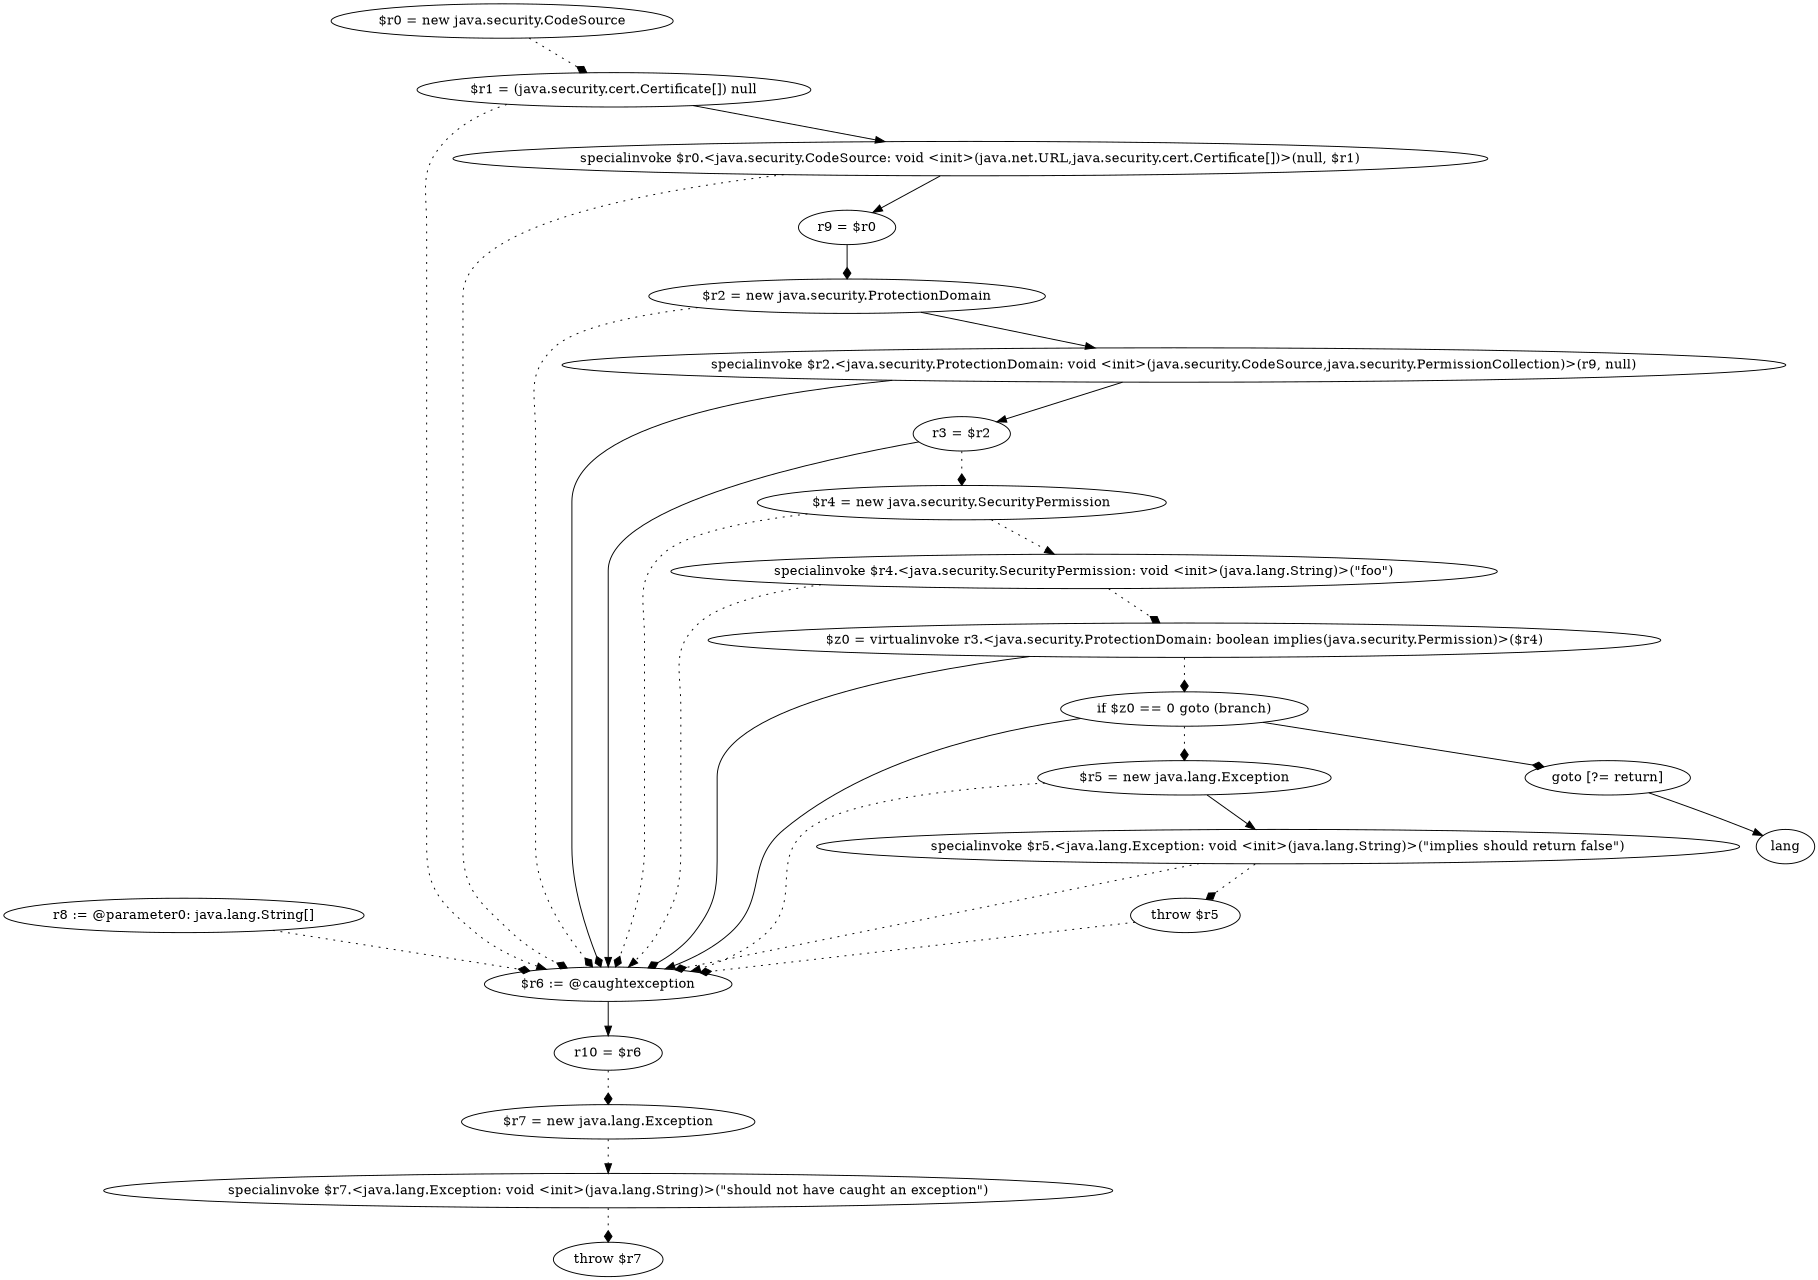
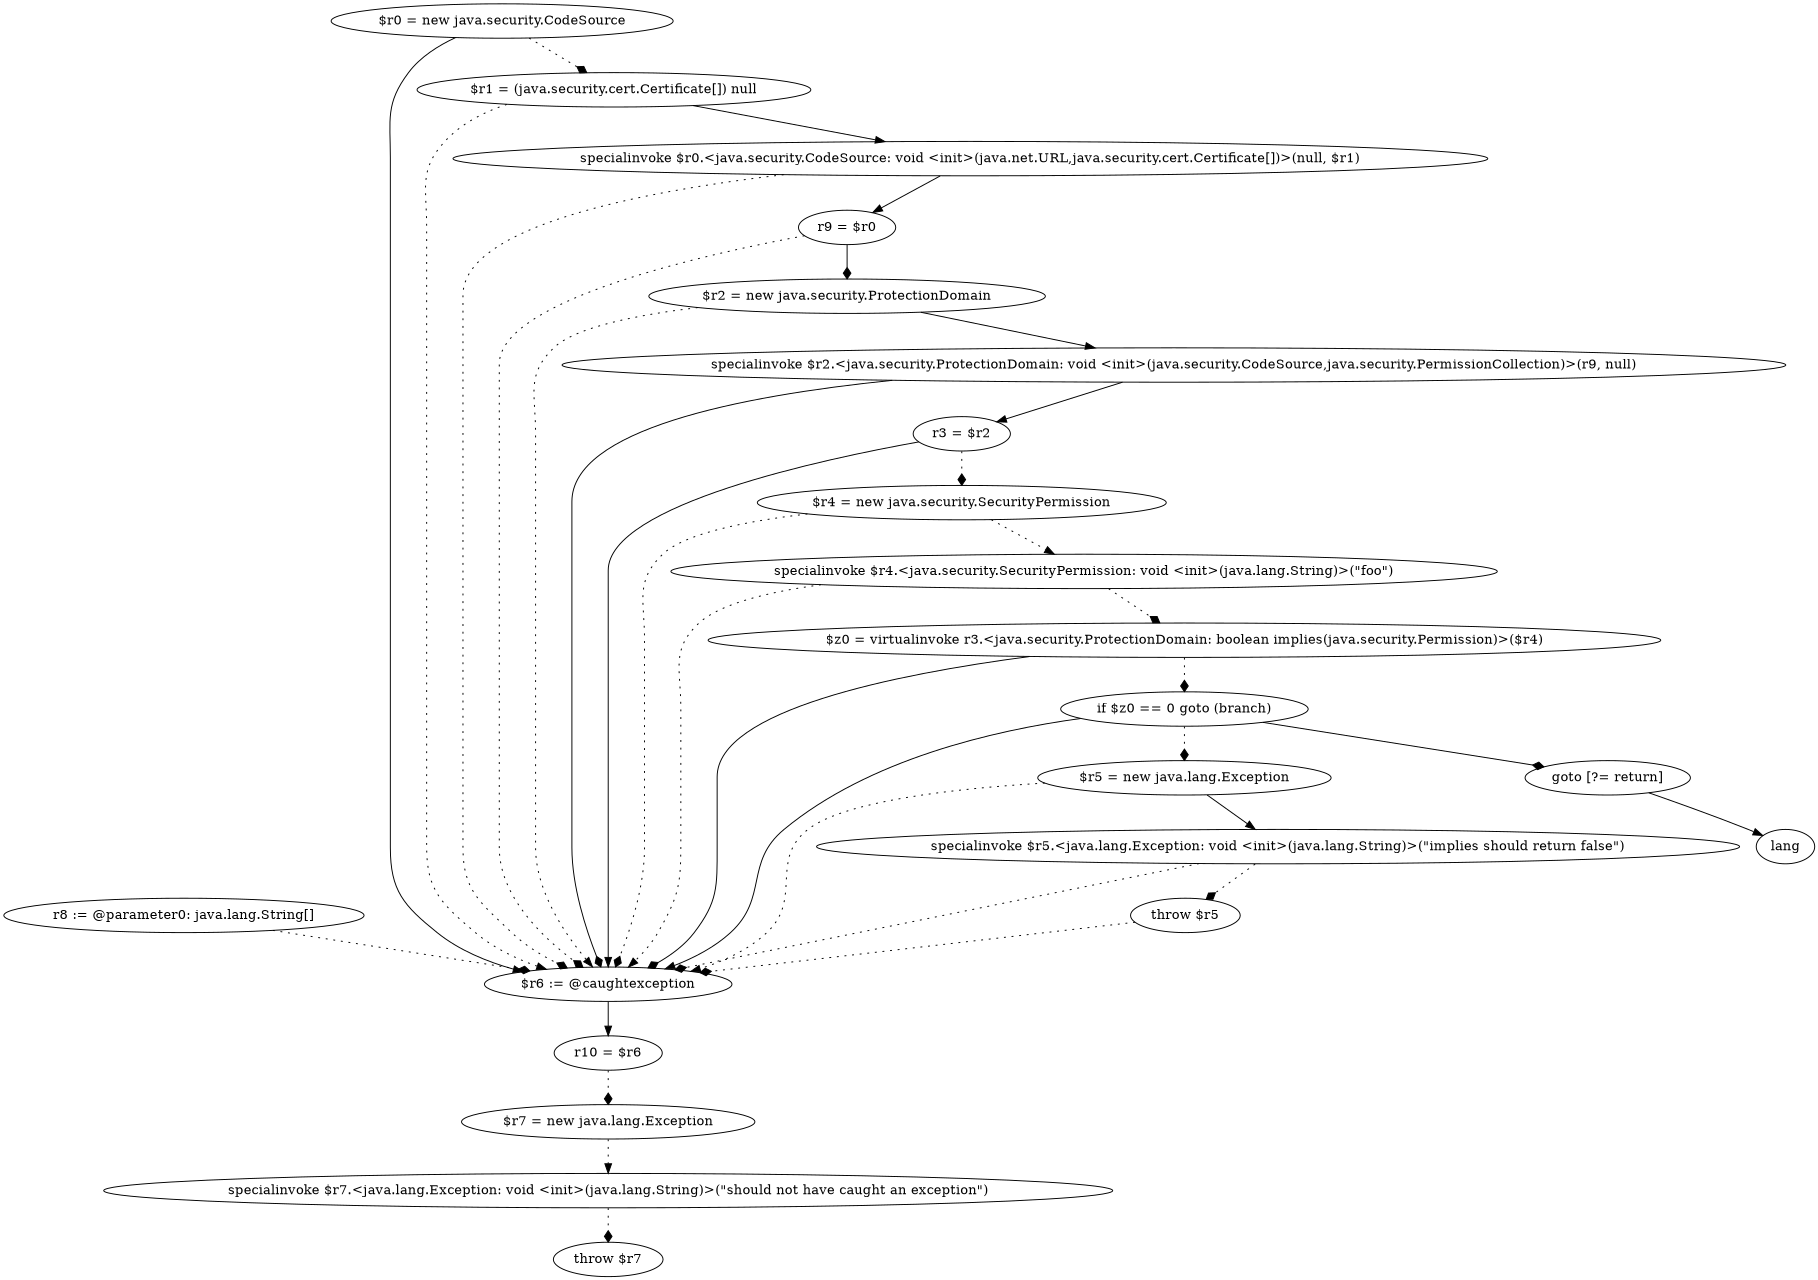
edge "r9 = $r0" -> "$r6 := @caughtexception": added
edge "$r0 = new java.security.CodeSource" -> "$r6 := @caughtexception": added
edge "$r2 = new java.security.ProtectionDomain" -> "$r6 := @caughtexception": arrowhead diamond -> normal
